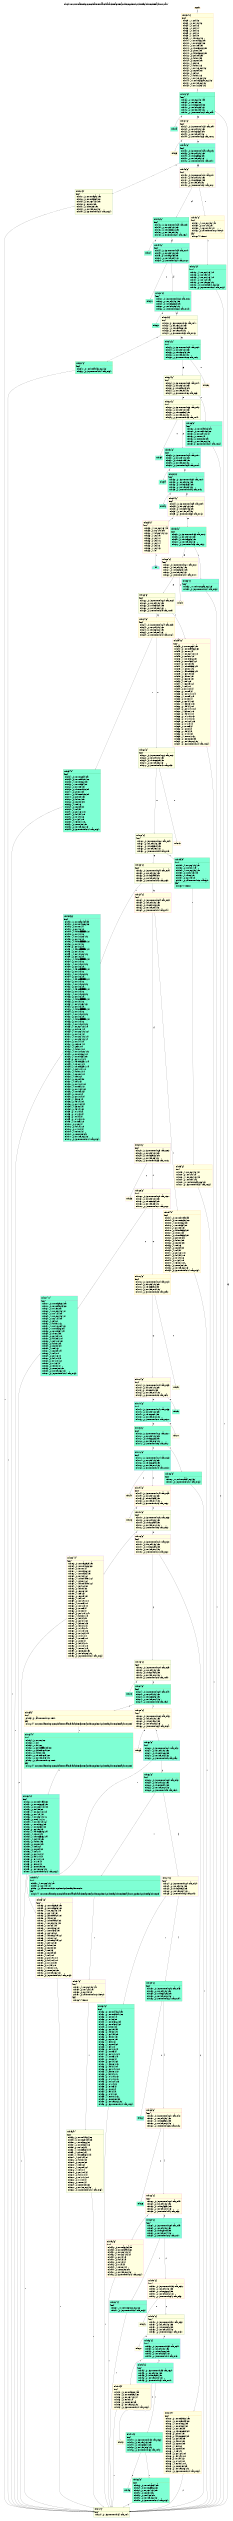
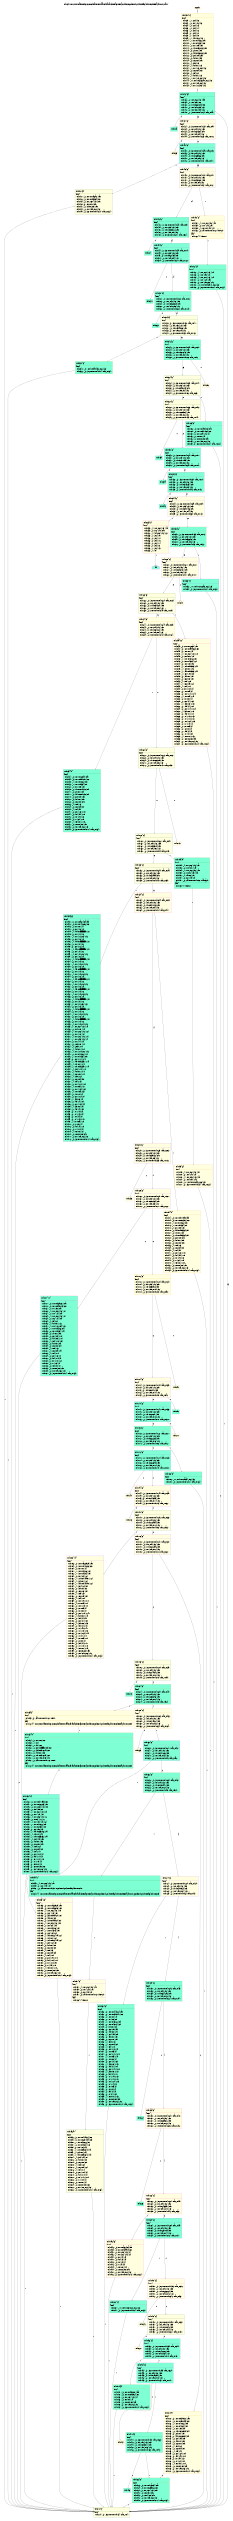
node "0x401b1b [30]": fillcolor lightyellow -> aquamarine
edge "0x401c1c [91]" -> "0x402724 [5]": now "0x401c1c [91]" -> "0x401b85 [30]"
